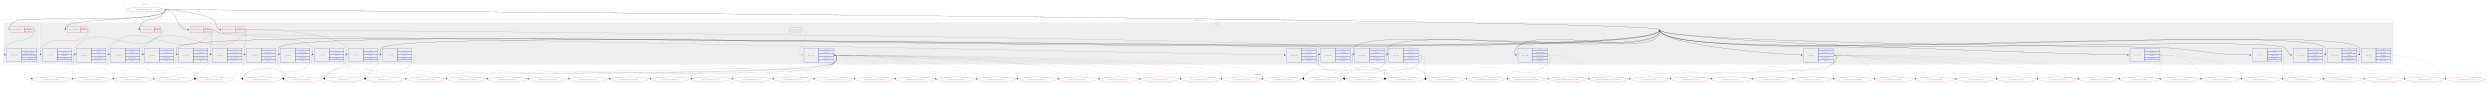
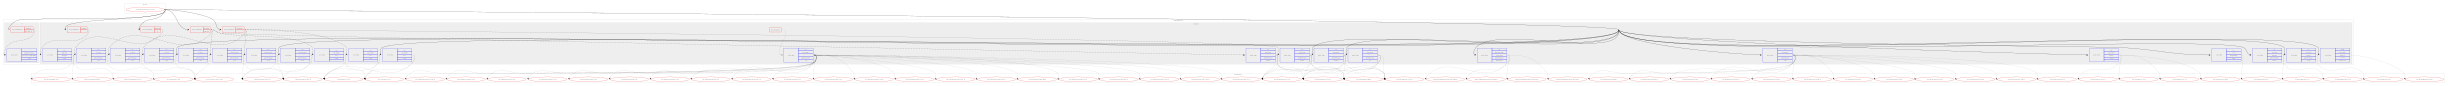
node "sys-devel/automake-1.12.6-r1": removed
